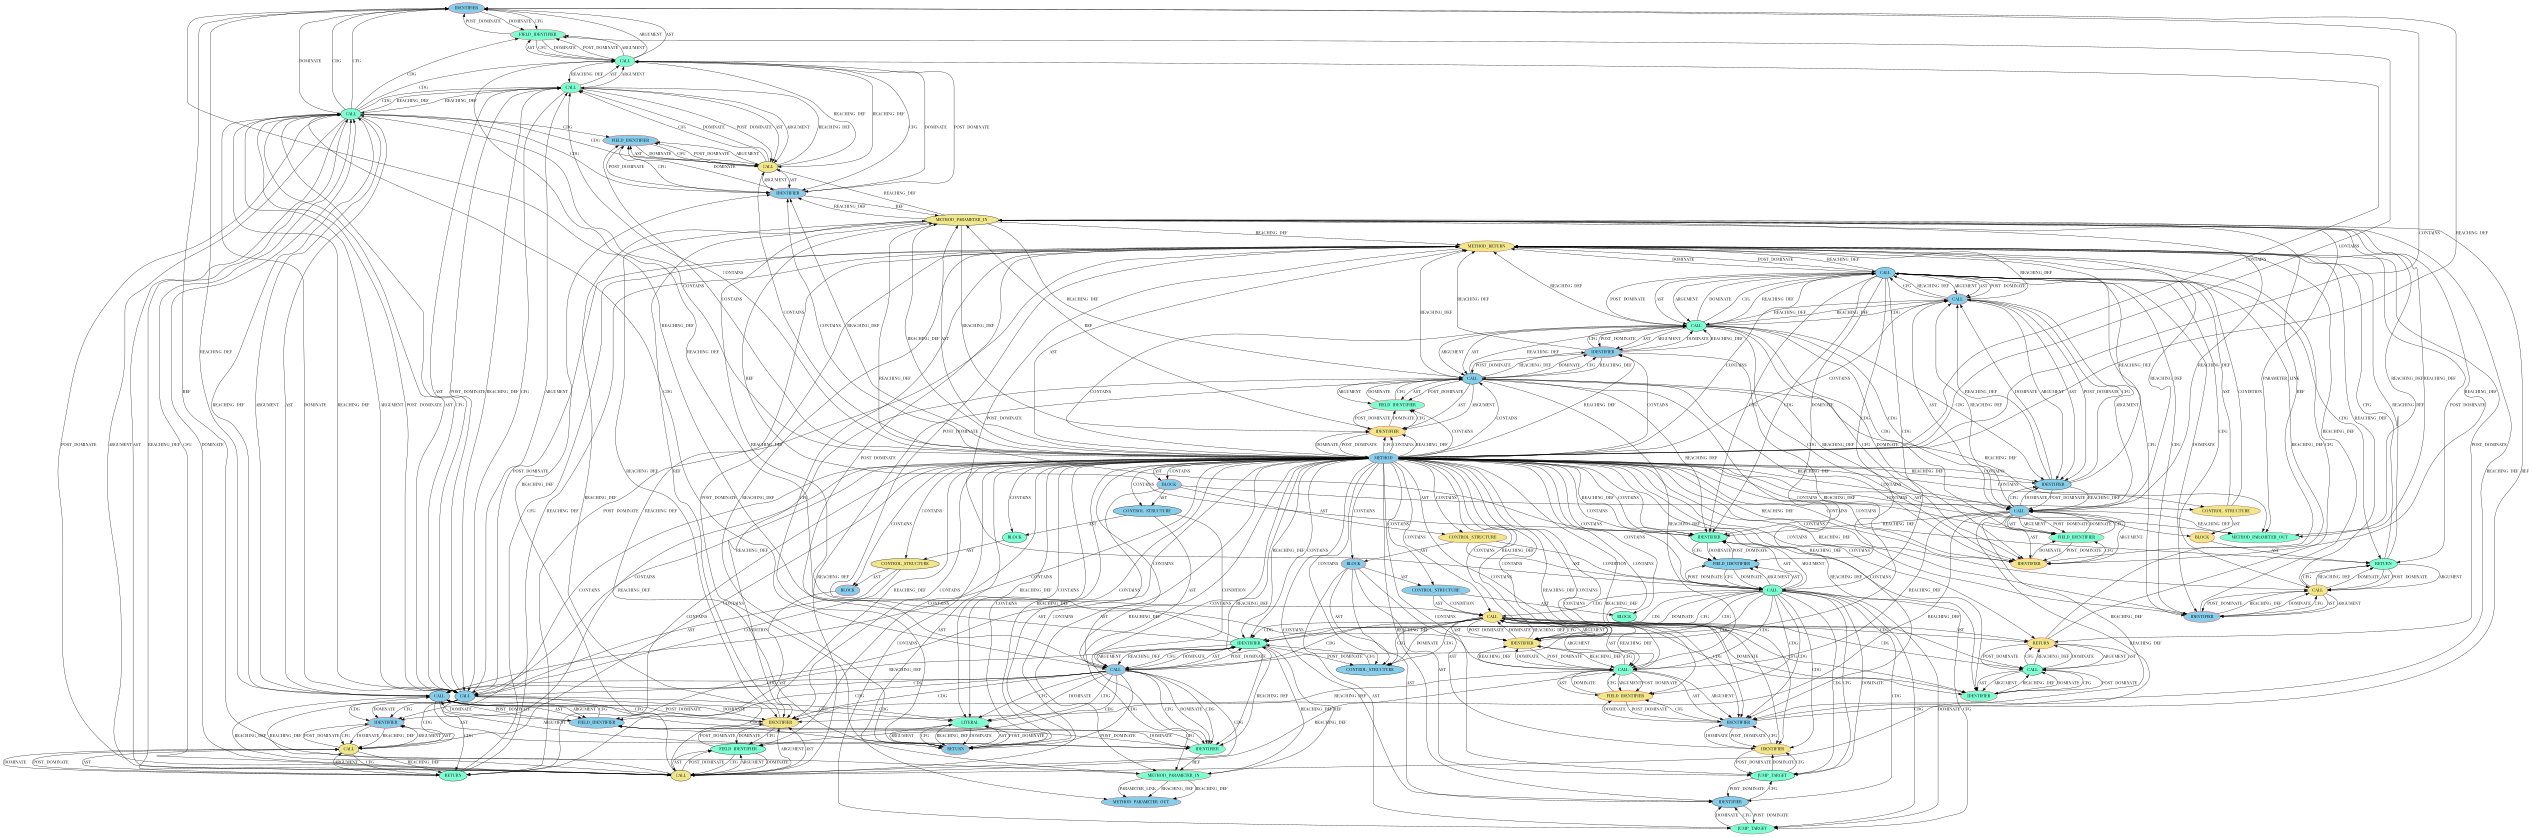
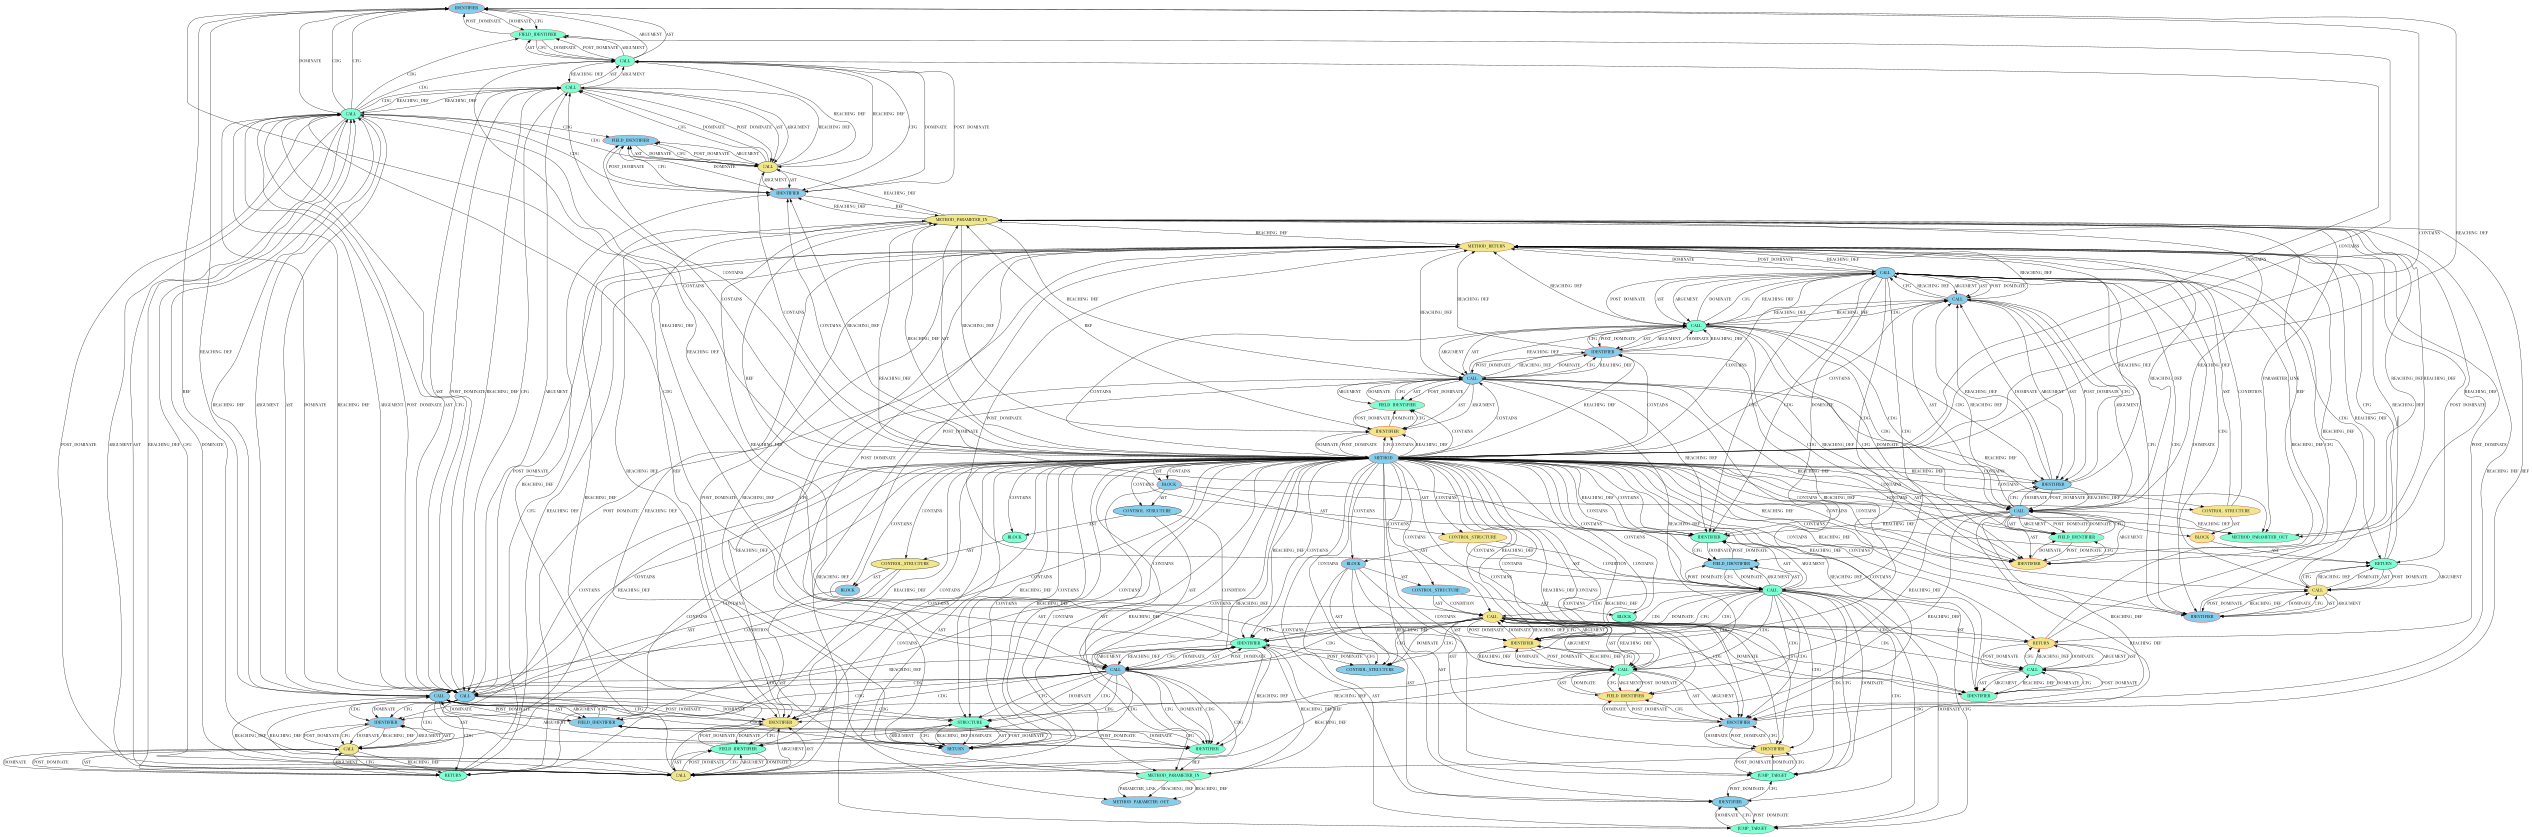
edge "METHOD" -> "METHOD_RETURN": removed, label "AST"
node "LITERAL": label "LITERAL" -> "STRUCTURE"
